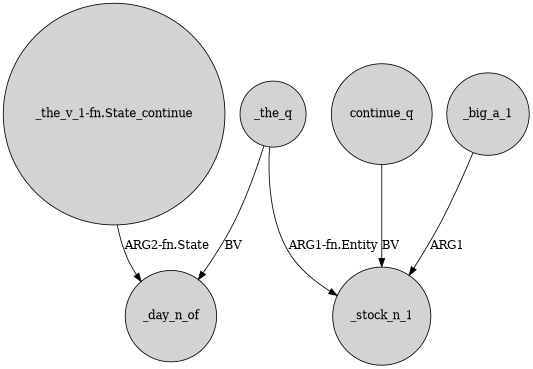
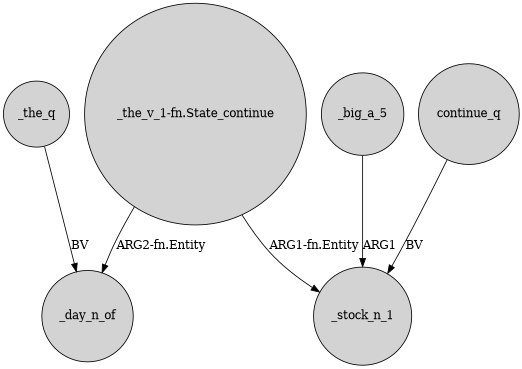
node "_big_a_1": label "_big_a_1" -> "_big_a_5"
edge "_the_q" -> "_stock_n_1": now "_the_v_1-fn.State_continue" -> "_stock_n_1"
edge "_the_v_1-fn.State_continue" -> "_day_n_of": label "ARG2-fn.State" -> "ARG2-fn.Entity"
